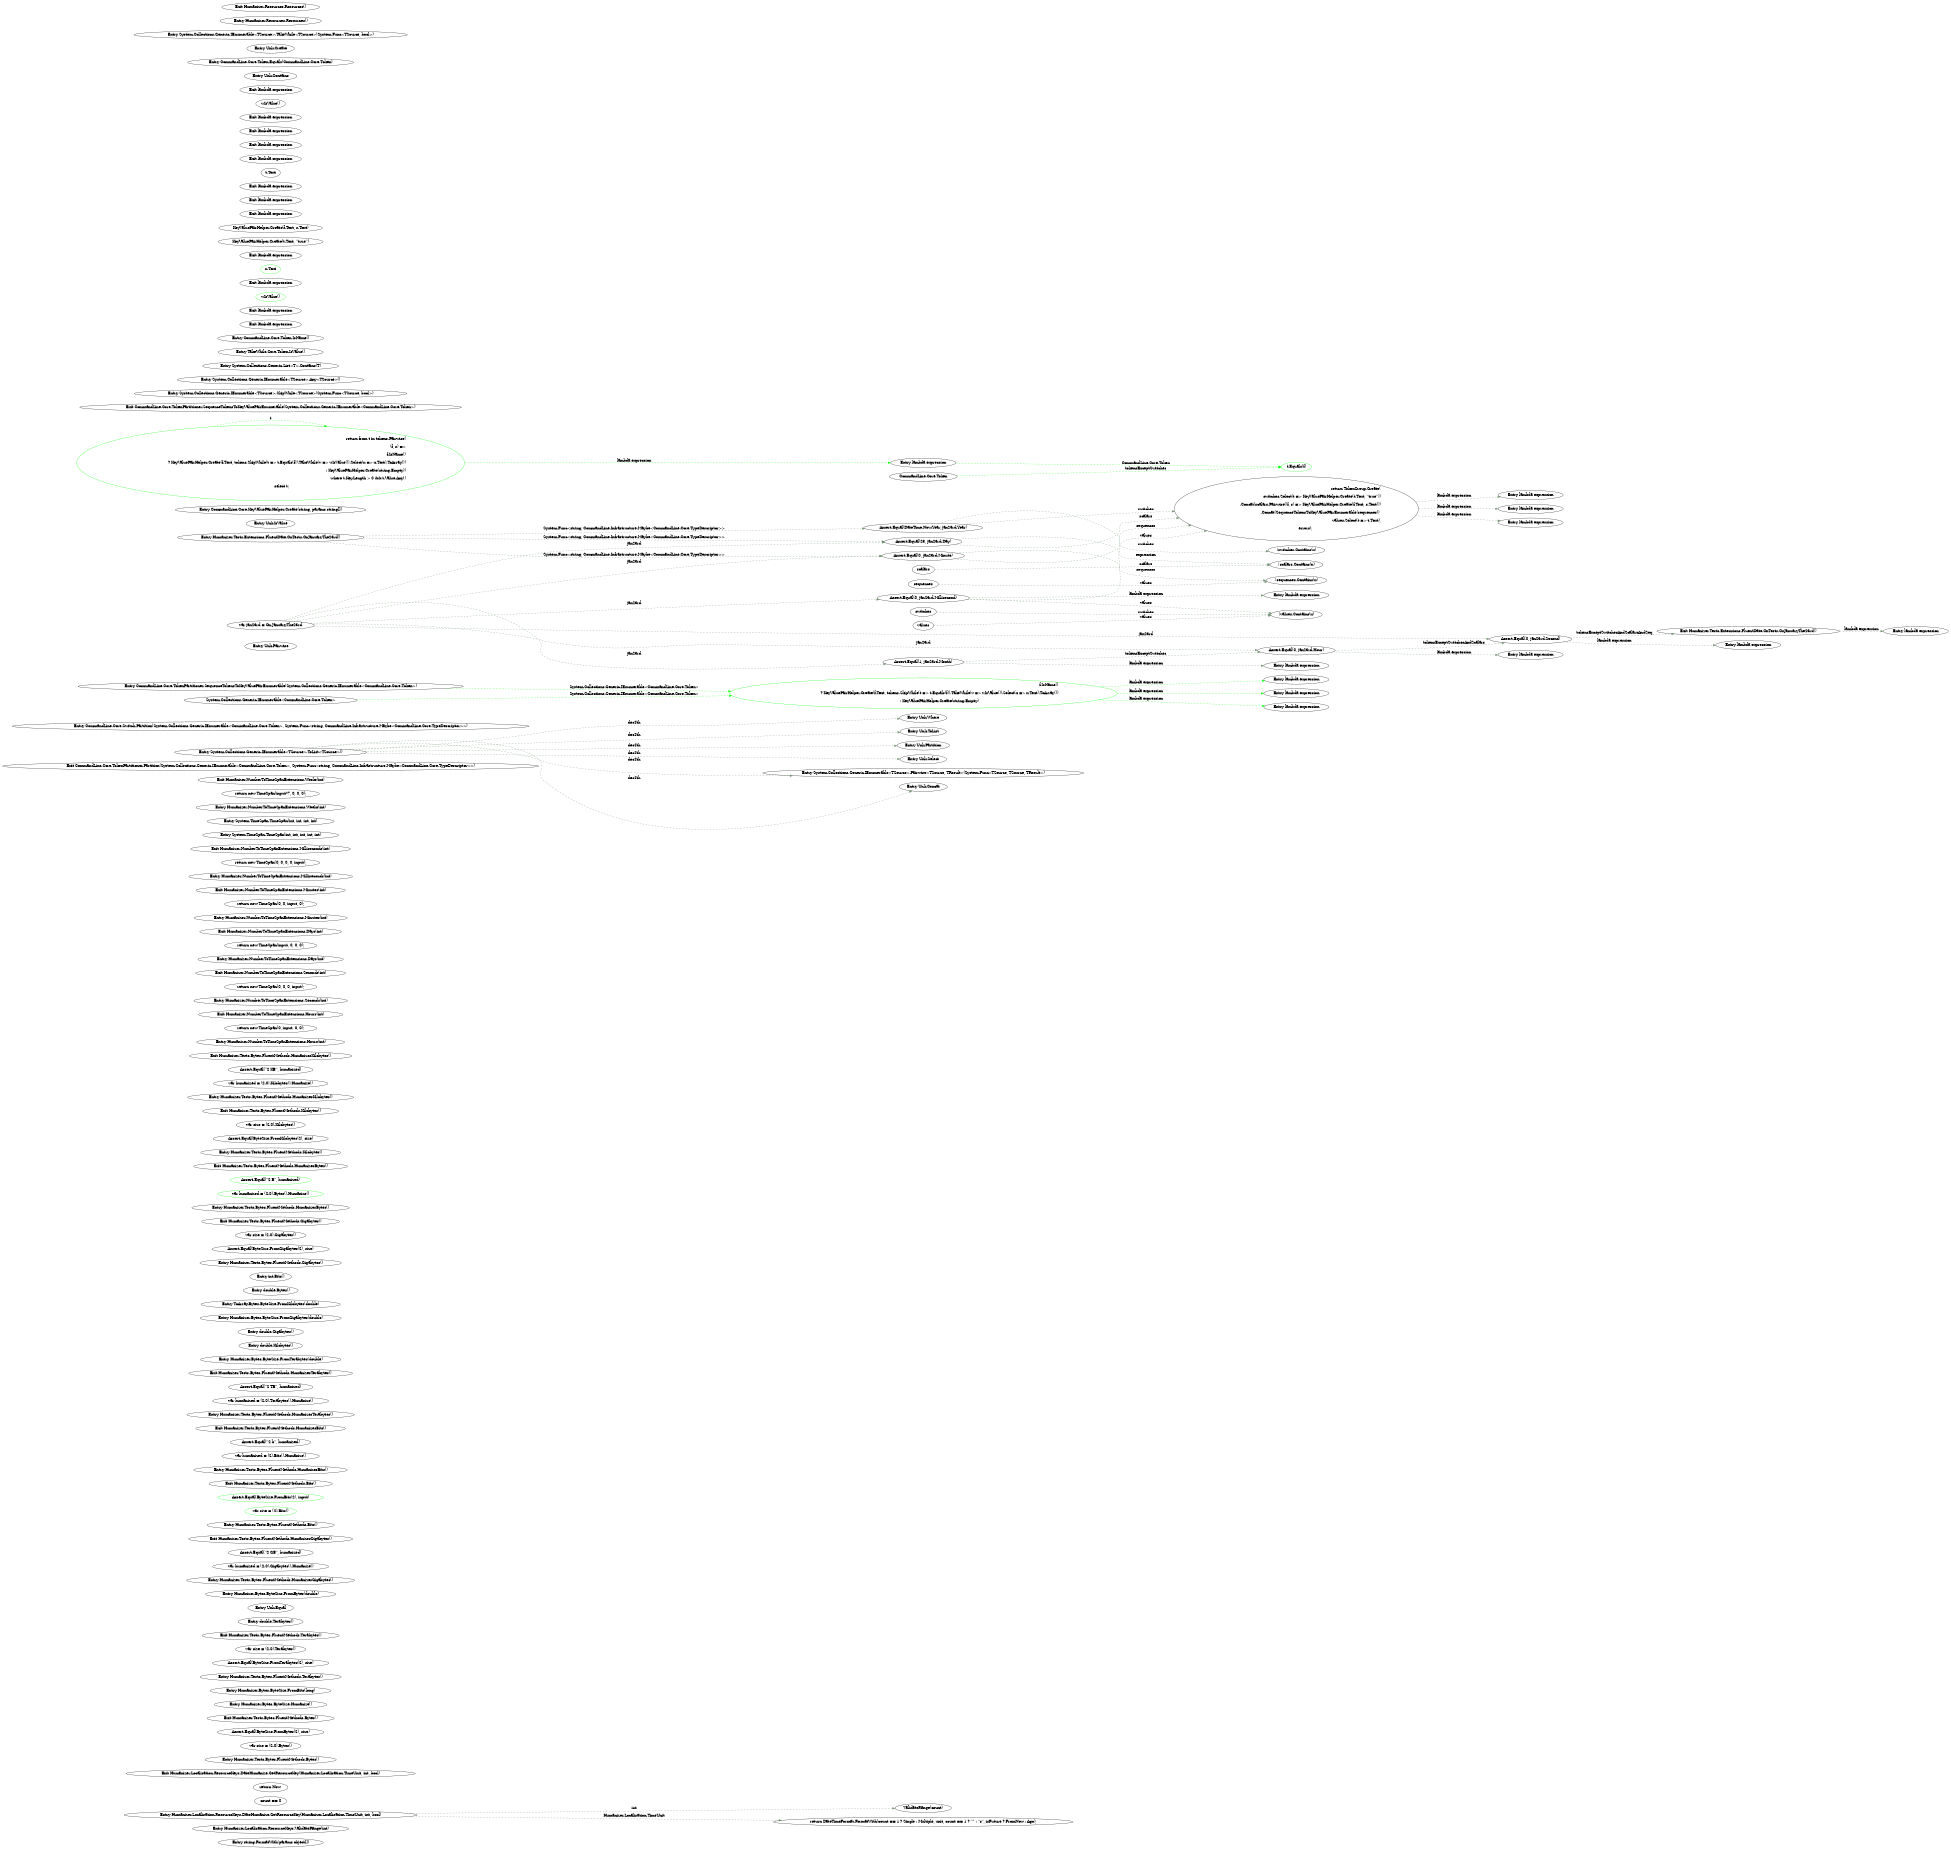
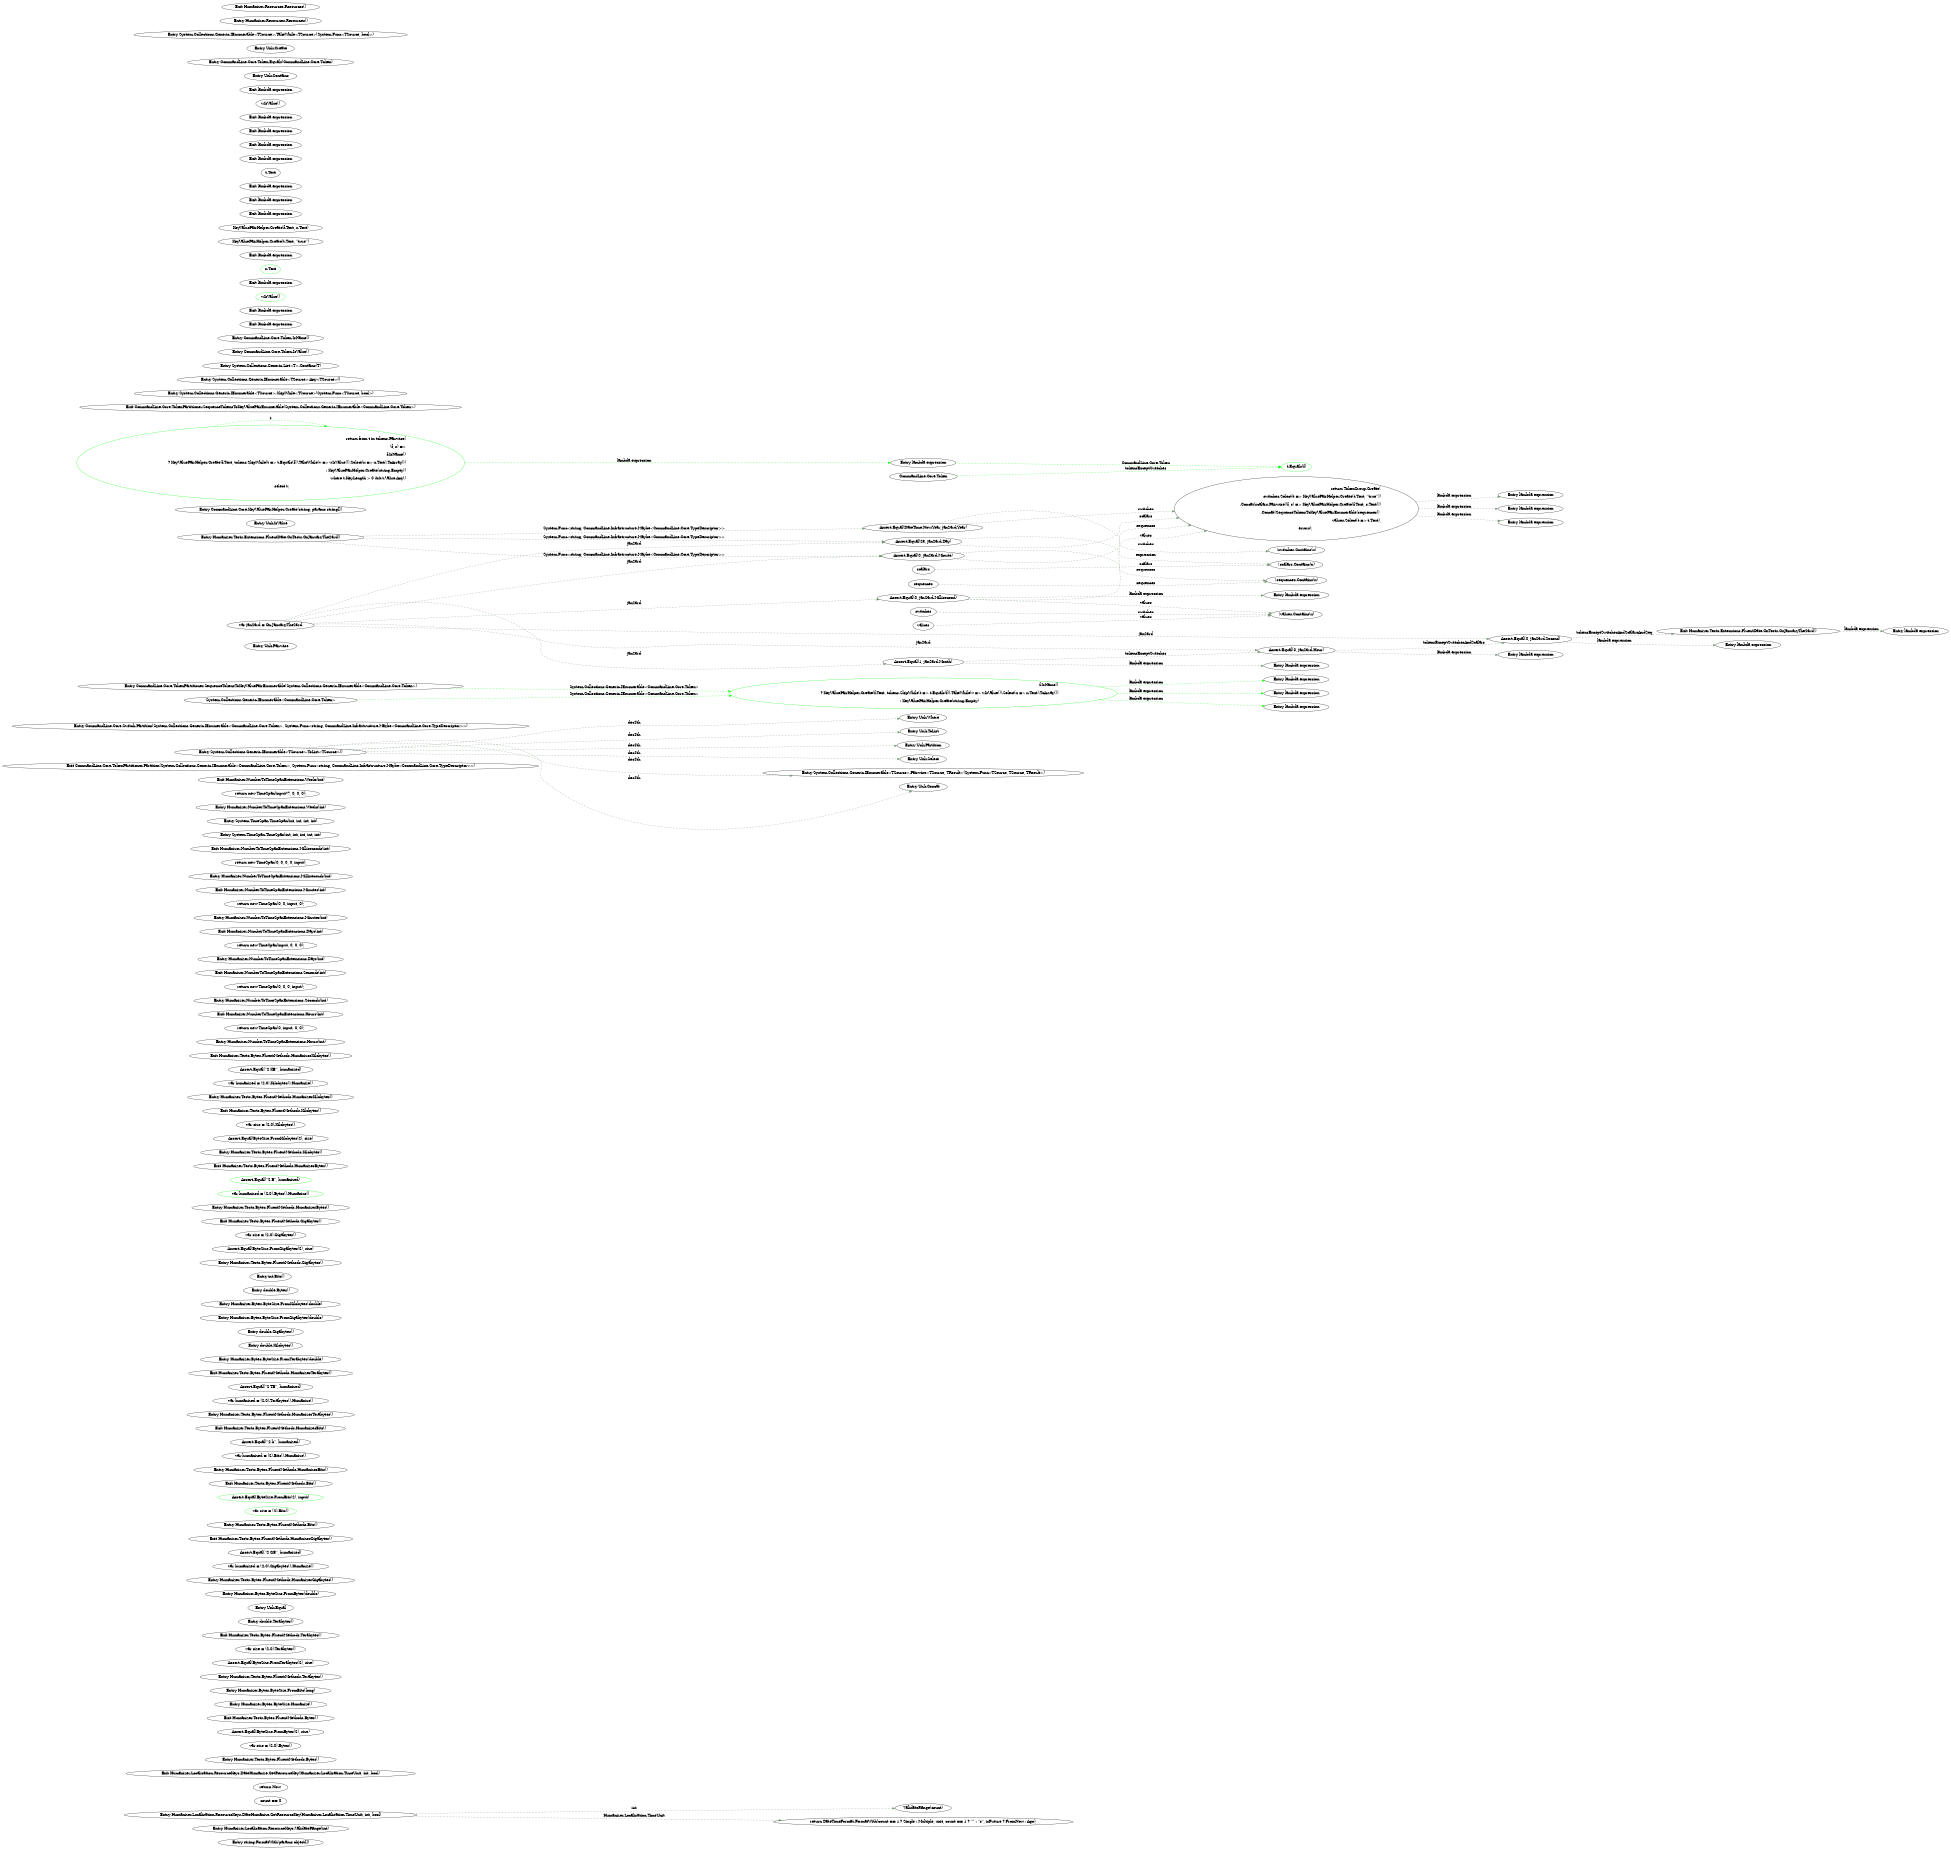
node "Entry TakeWhile.Core.Token.IsValue()": label "Entry TakeWhile.Core.Token.IsValue()" -> "Entry CommandLine.Core.Token.IsValue()"
edge "sequences" -> "!sequences.Contains(x)": label "values" -> "sequences"
node "Entry ToArray.Bytes.ByteSize.FromKilobytes(double)": label "Entry ToArray.Bytes.ByteSize.FromKilobytes(double)" -> "Entry Humanizer.Bytes.ByteSize.FromKilobytes(double)"
